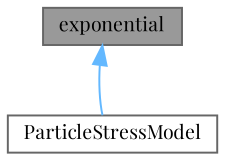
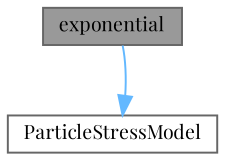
edge "ParticleStressModel" -> "exponential": reversed
